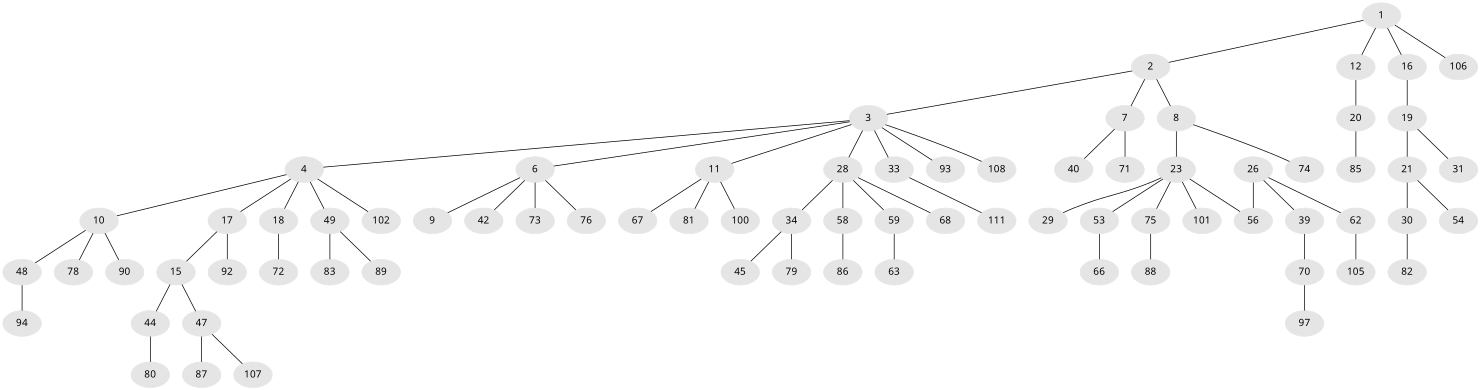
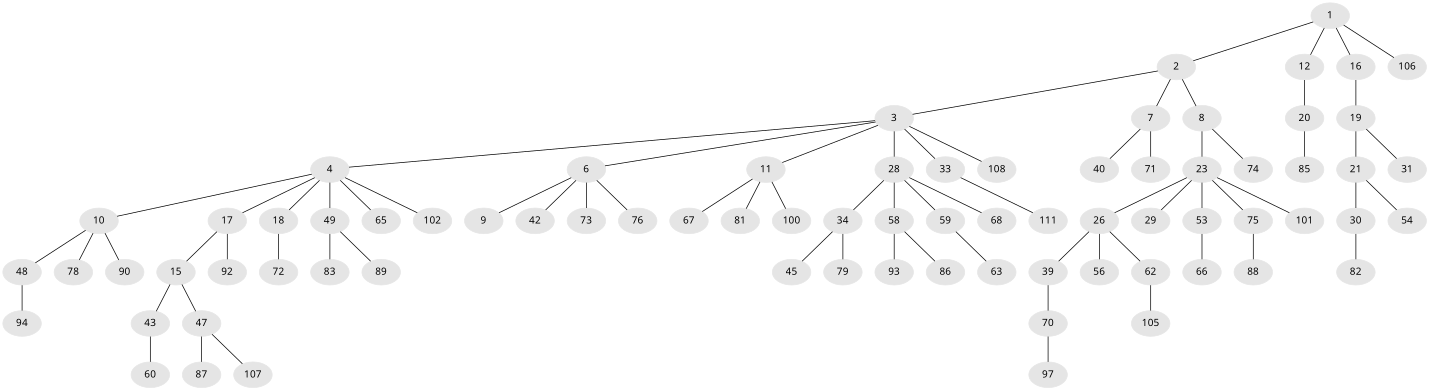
edge "3" -- "93": now "58" -- "93"
edge "23" -- "56": now "23" -- "26"
node "65": added
node "44": label "44" -> "43"
node "80": label "80" -> "60"
